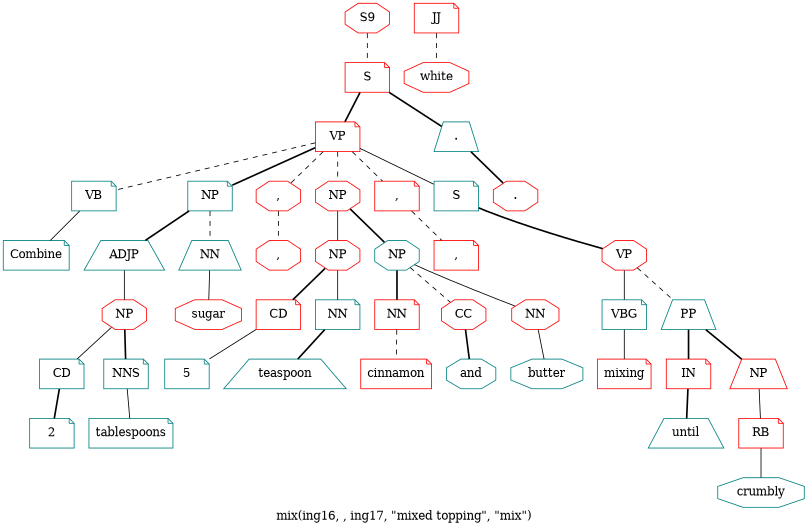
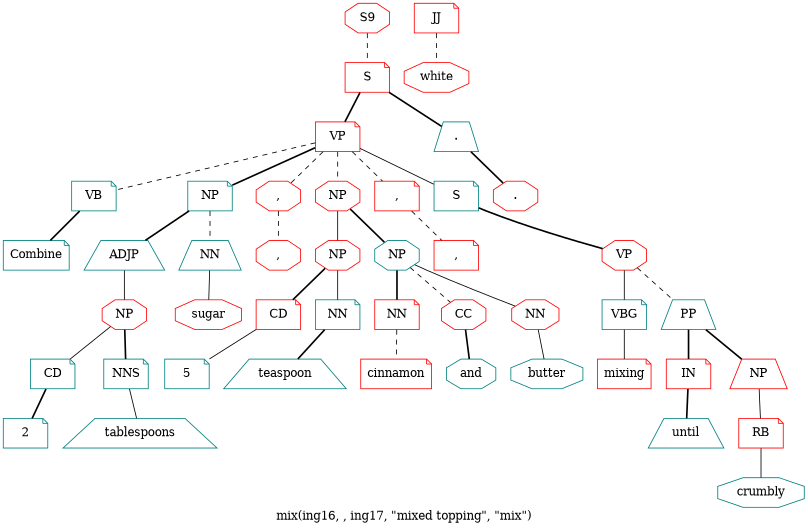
edge "VB" -- "Combine": style solid -> bold
node "tablespoons": shape note -> trapezium
